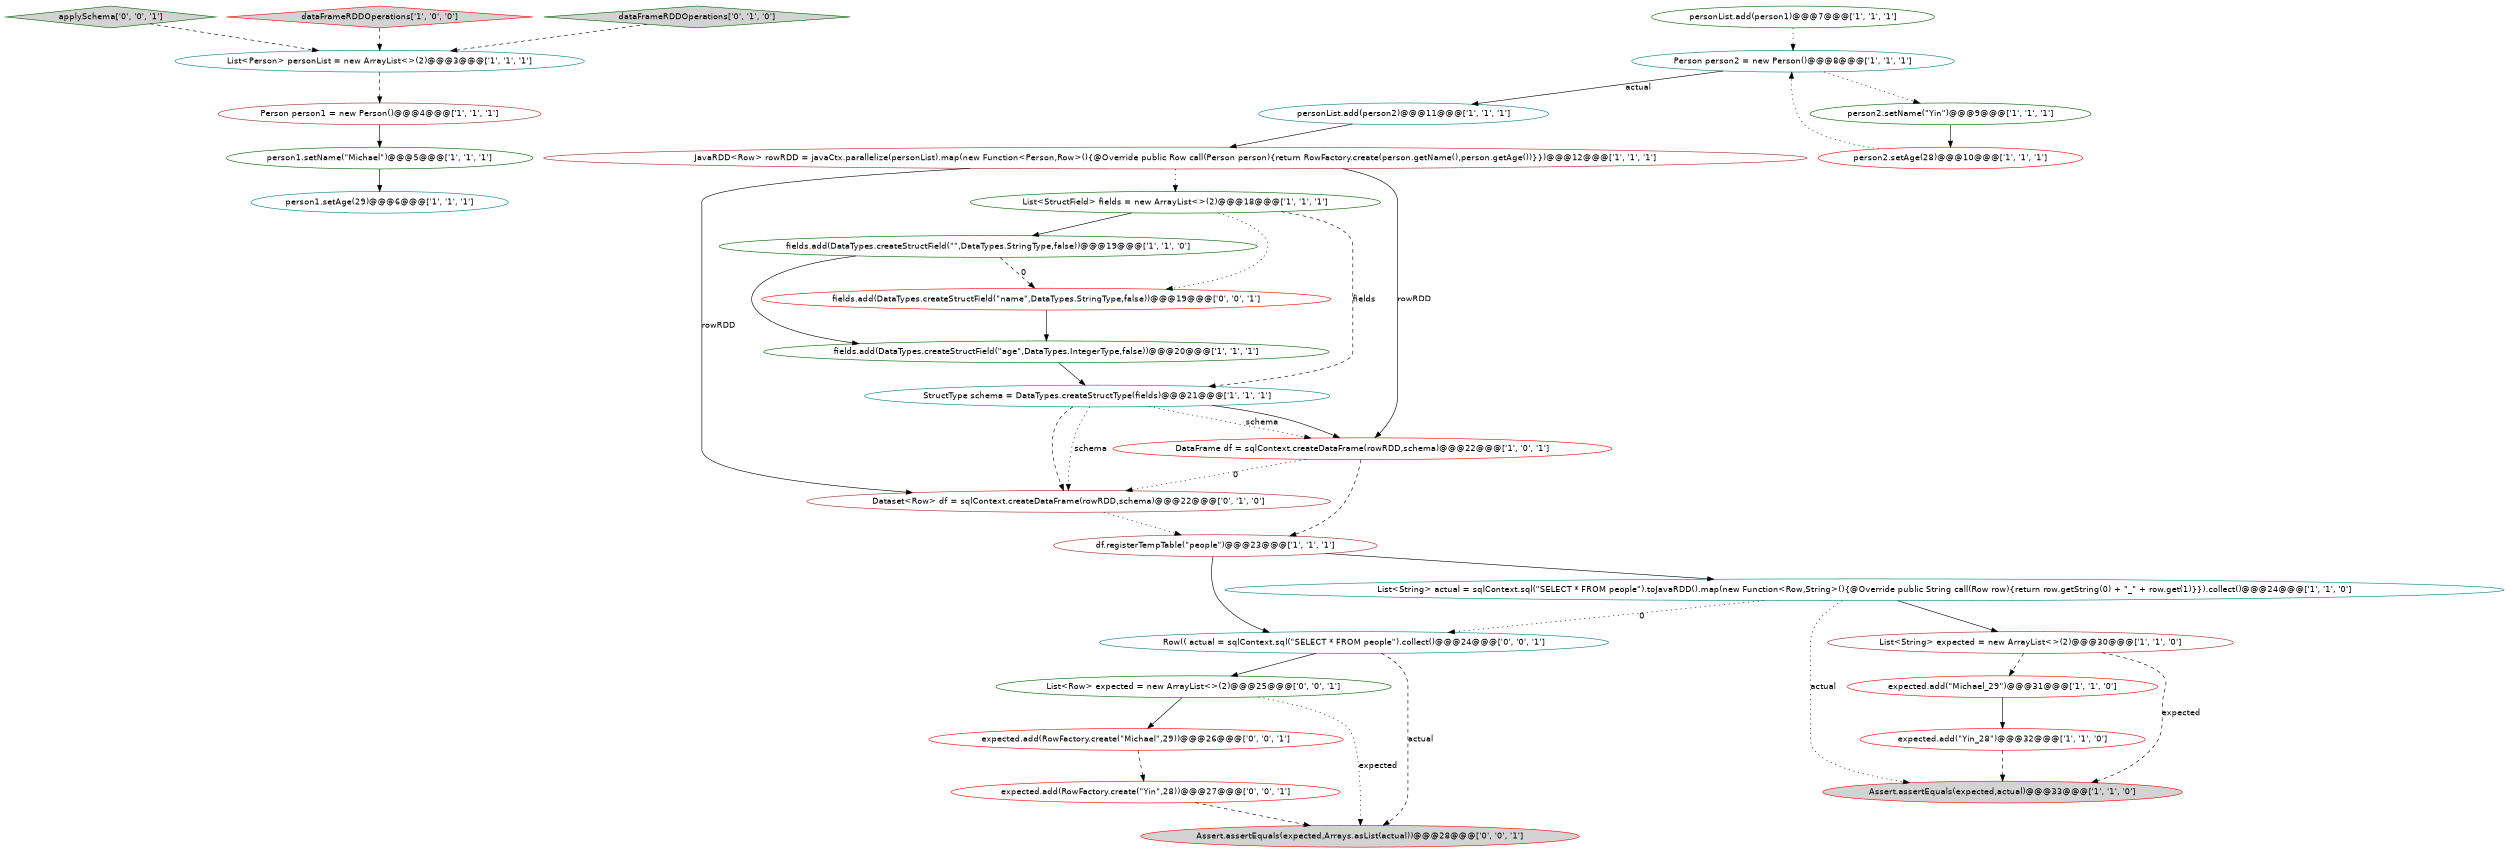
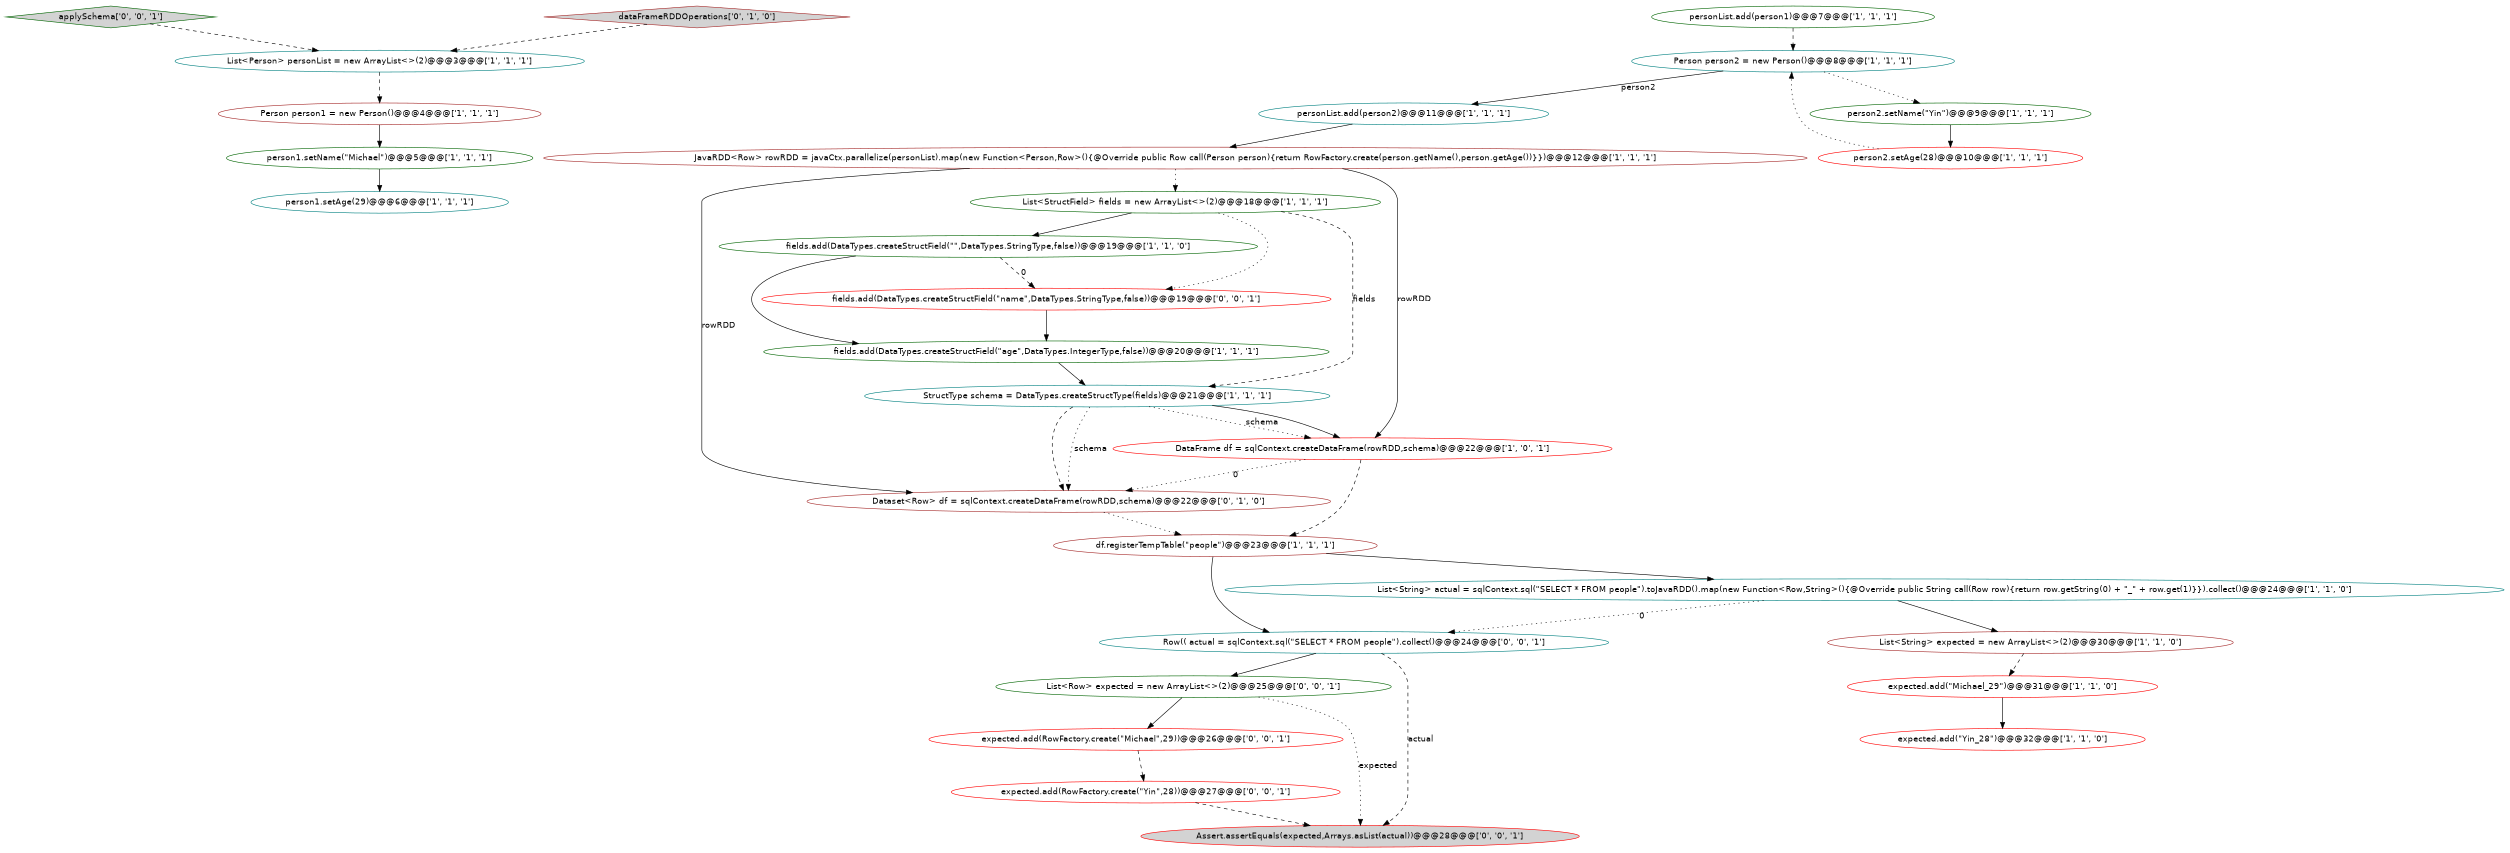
node "dataFrameRDDOperations['1', '0', '0']": removed
node "dataFrameRDDOperations['0', '1', '0']": color darkgreen -> brown
edge "personList.add(person1)@@@7@@@['1', '1', '1']" -> "Person person2 = new Person()@@@8@@@['1', '1', '1']": style dotted -> dashed
edge "Person person2 = new Person()@@@8@@@['1', '1', '1']" -> "personList.add(person2)@@@11@@@['1', '1', '1']": label "actual" -> "person2"
node "Assert.assertEquals(expected,actual)@@@33@@@['1', '1', '0']": removed
